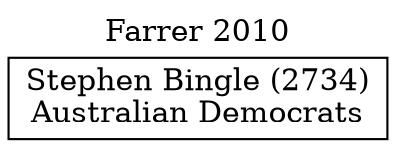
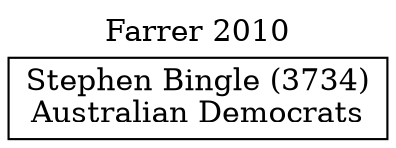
node "Stephen Bingle (2734) Australian Democrats": label "Stephen Bingle (2734) Australian Democrats" -> "Stephen Bingle (3734) Australian Democrats"
